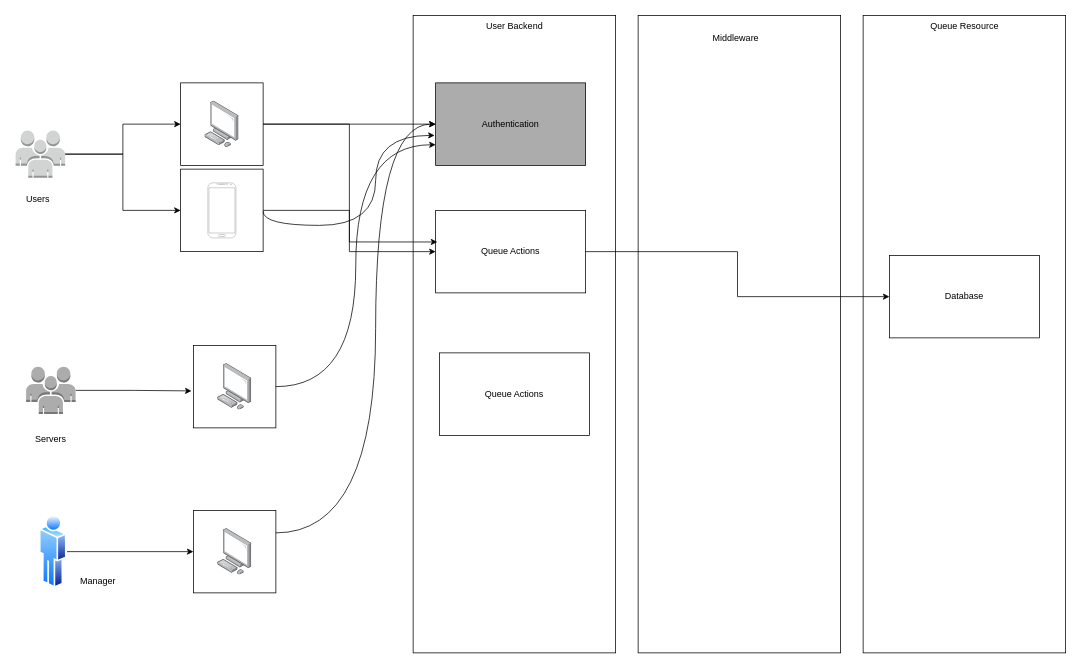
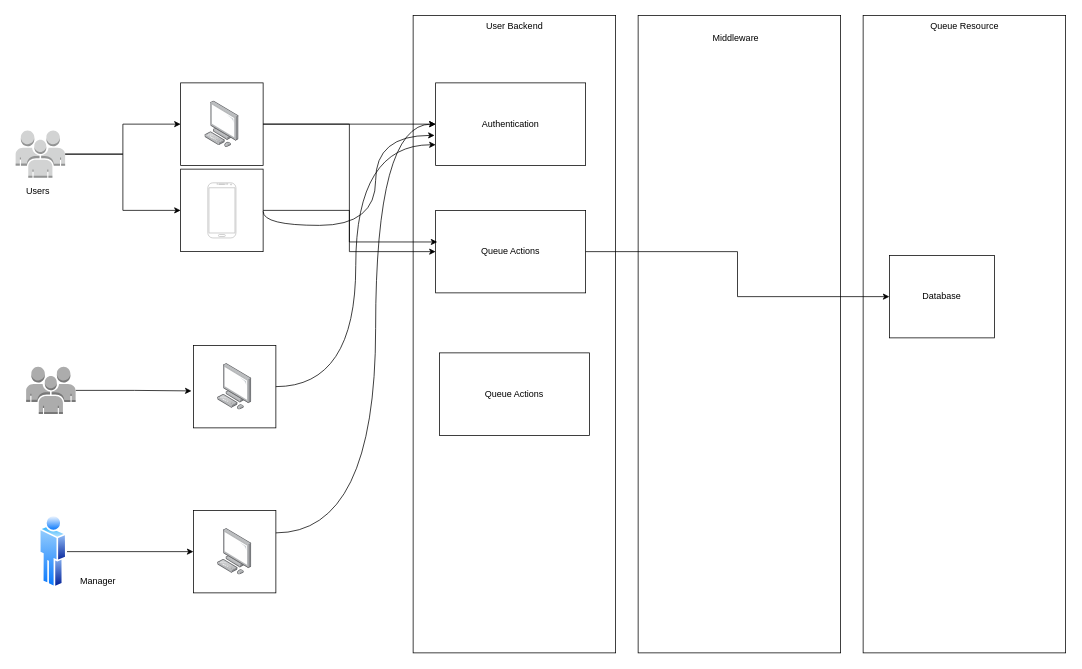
node "Authentication": fillcolor #acacac -> #ffffff
node "Users": moved (38, 199) -> (38, 192)
node "Database": size 150x83 -> 105x83
node "Servers": removed
